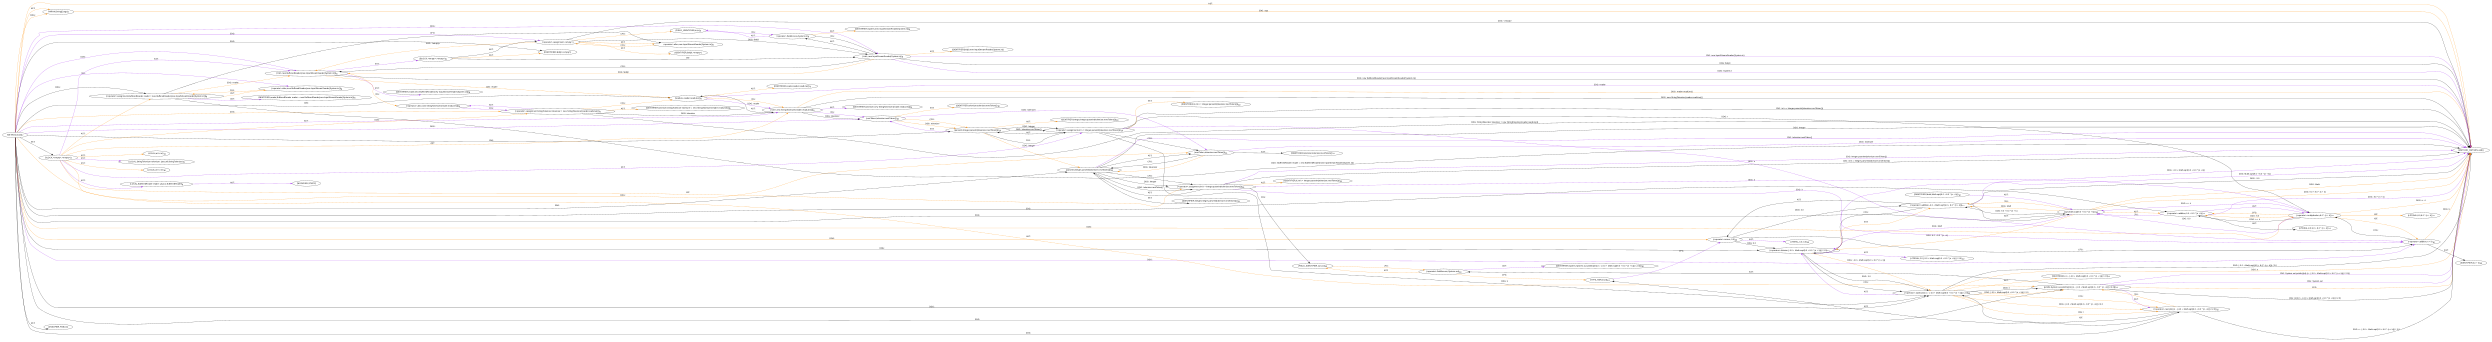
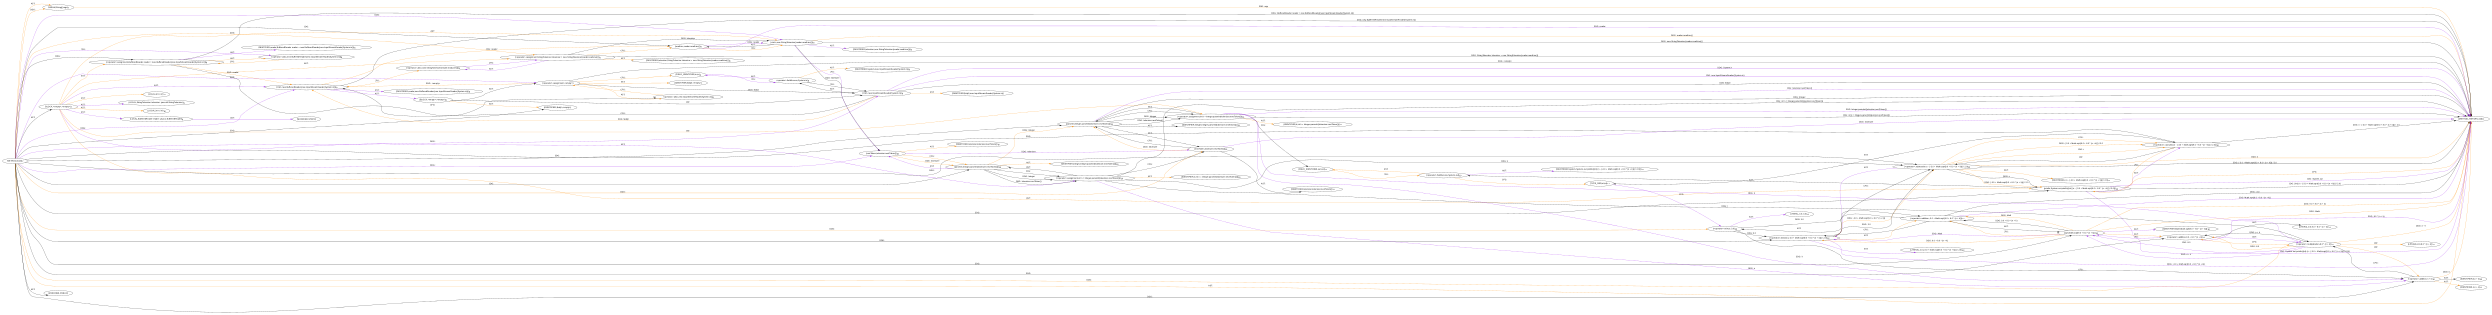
node "(IDENTIFIER,reader,reader.readLine())": removed
edge "(IDENTIFIER,Math,Math.sqrt(9.0 + 8.0 * (n + k)))" -> "(sqrt,Math.sqrt(9.0 + 8.0 * (n + k)))": reversed
edge "(METHOD,main)" -> "(<operator>.addition,n + k)": color purple -> black
node "(IDENTIFIER,n,n + k)": added
